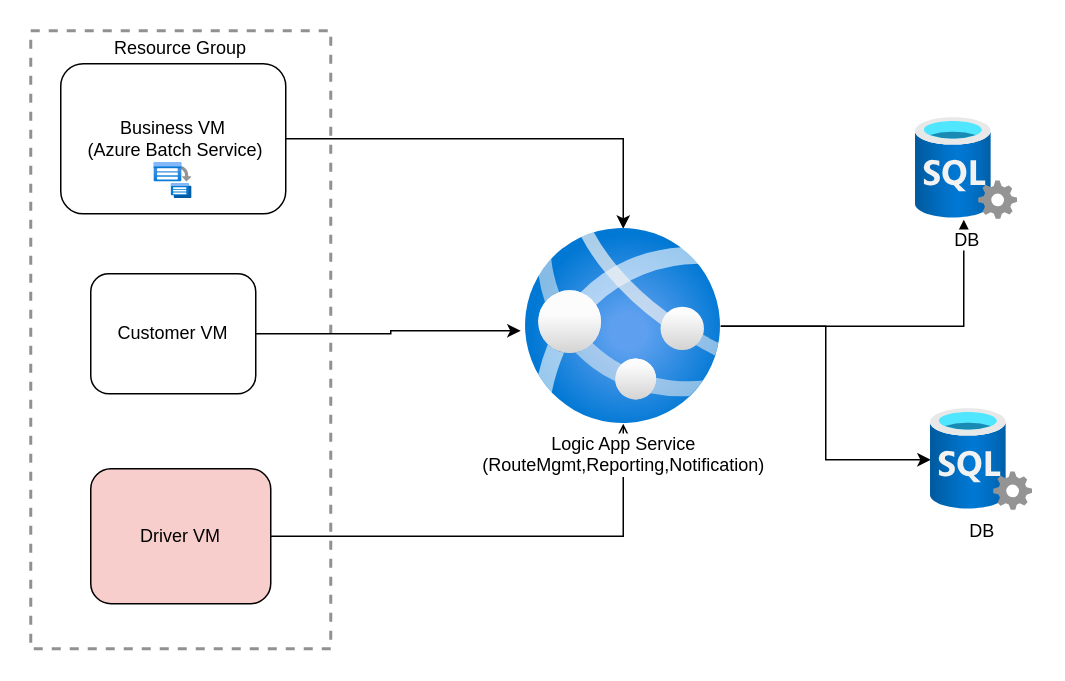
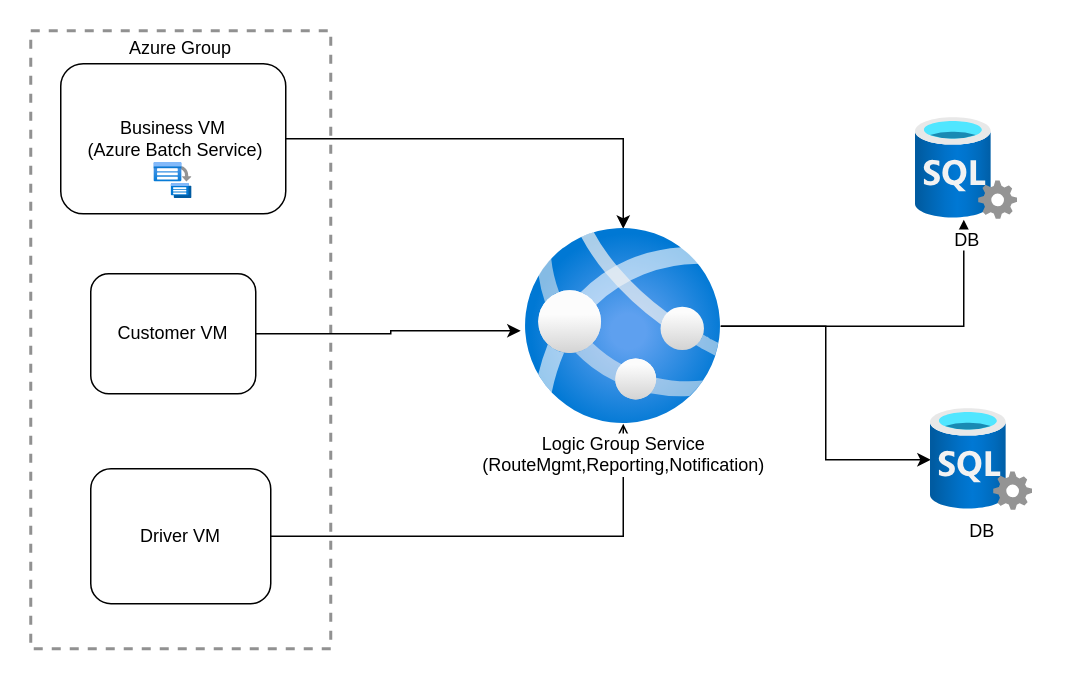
node "Resource Group": label "Resource Group" -> "Azure Group"
node "Logic App Service (RouteMgmt,Reporting,Notification)": label "Logic App Service (RouteMgmt,Reporting,Notification)" -> "Logic Group Service (RouteMgmt,Reporting,Notification)"
node "Driver VM": fillcolor #f8cecc -> #ffffff
